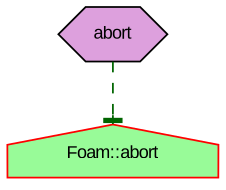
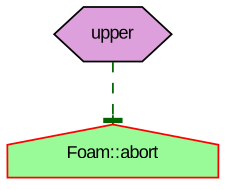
node "abort": label "abort" -> "upper"
